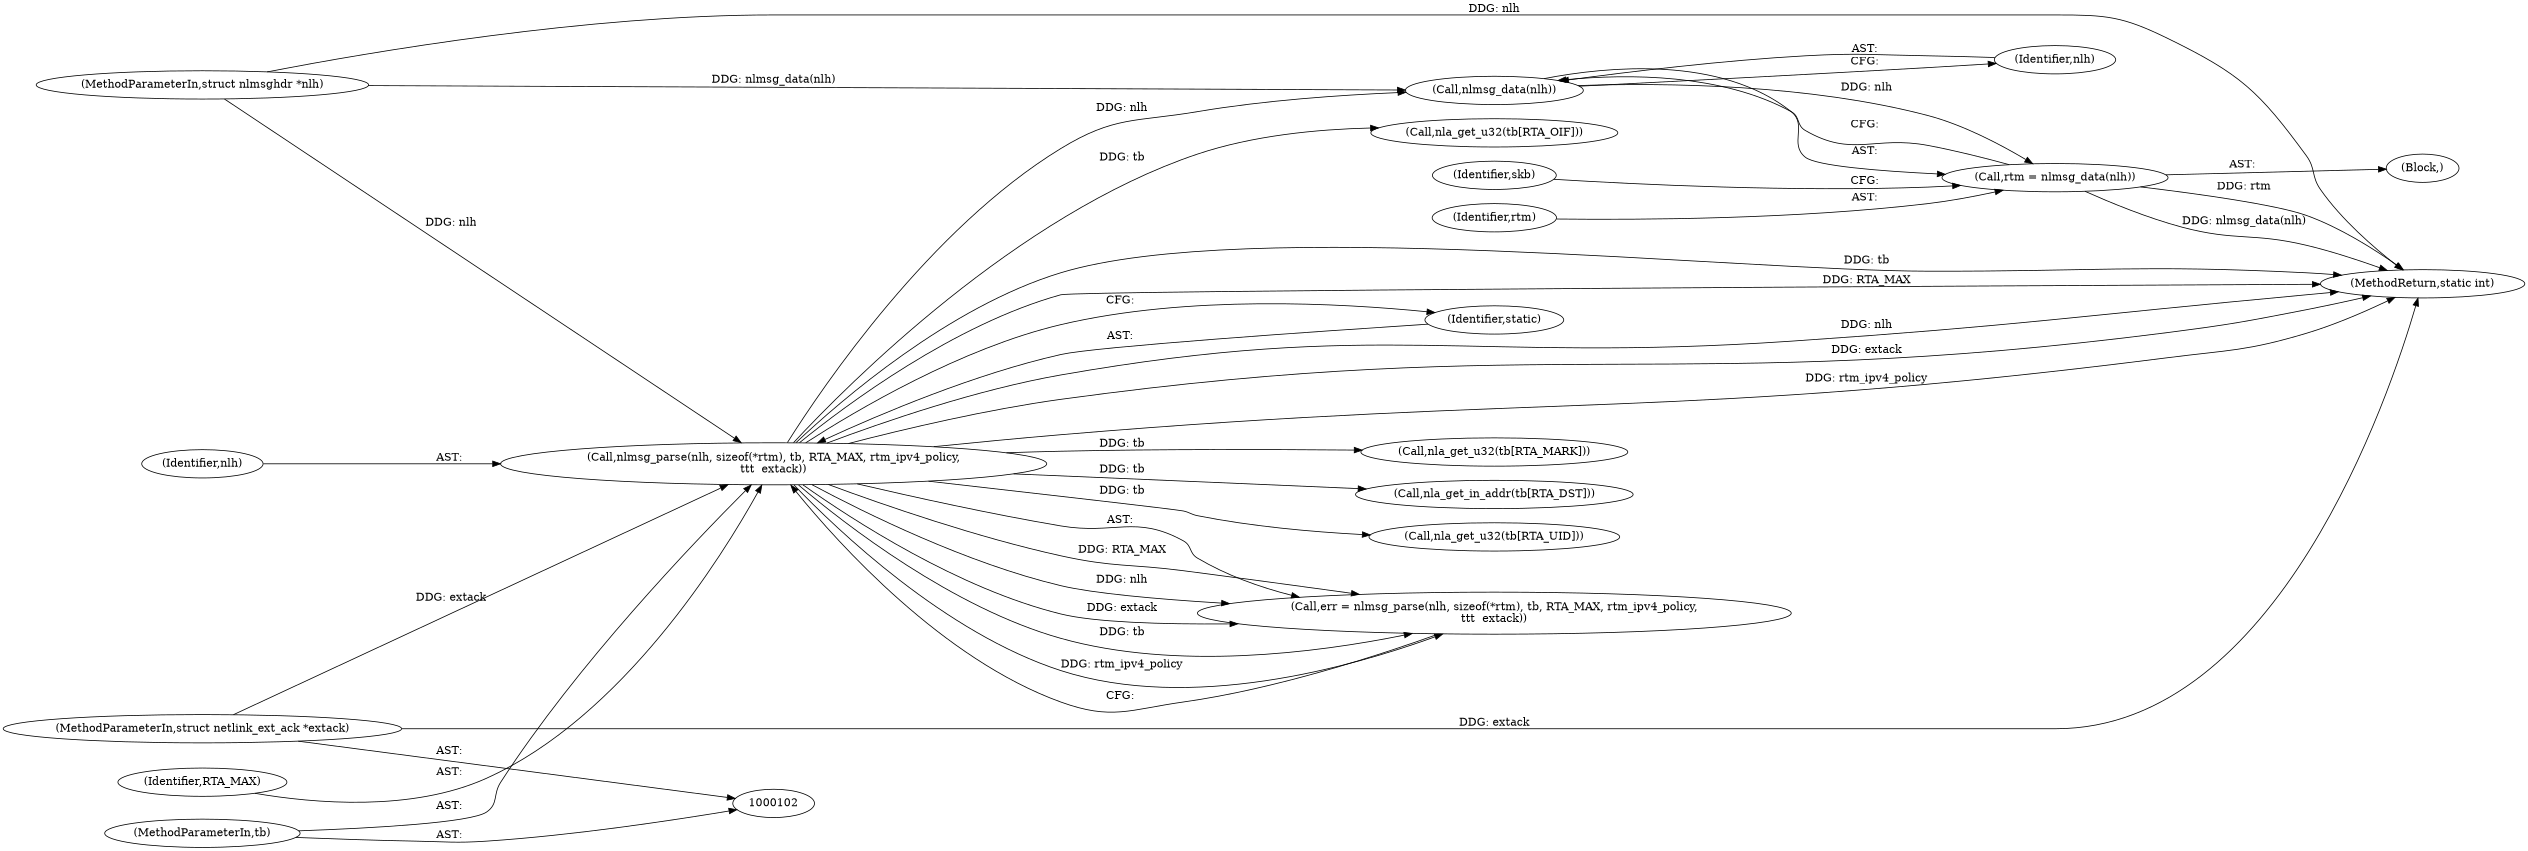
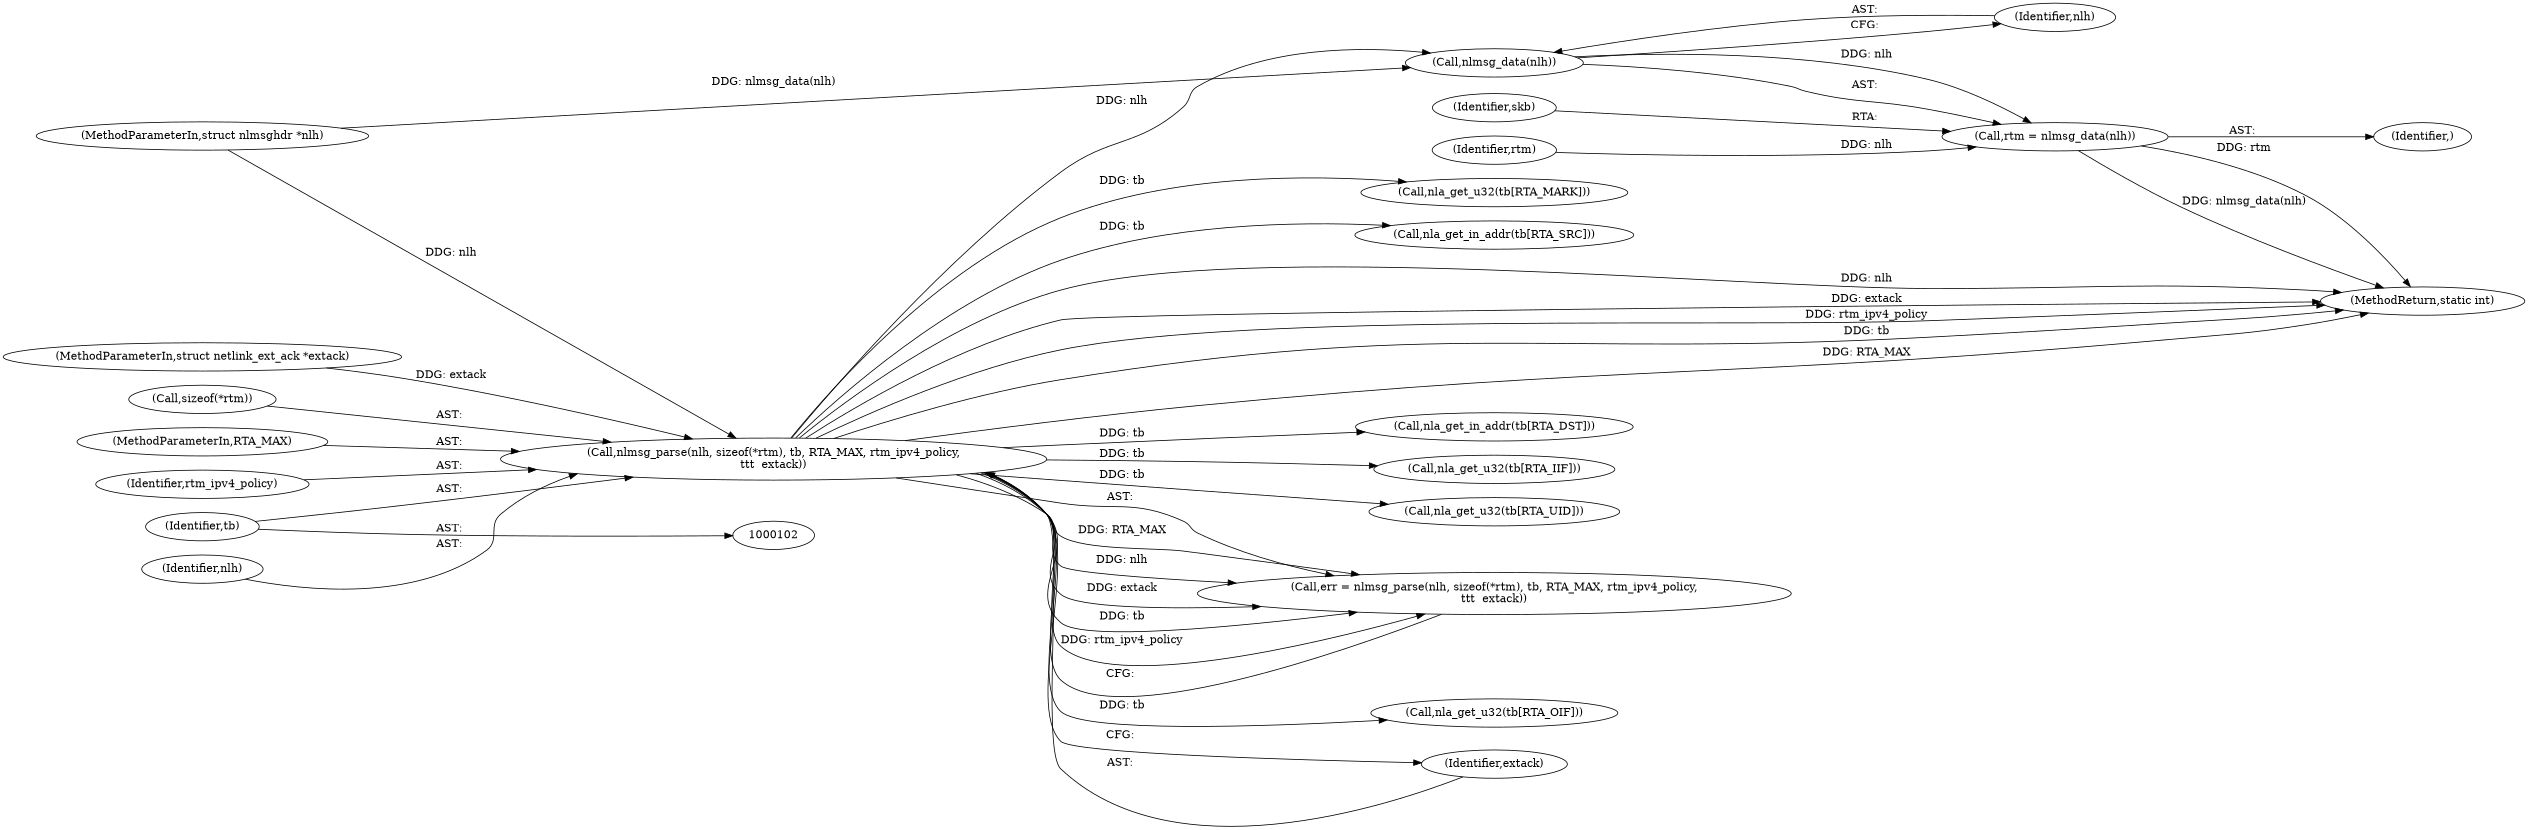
edge "(MethodParameterIn,struct nlmsghdr *nlh)" -> "(MethodReturn,static int)": removed, label "DDG: nlh"
edge "(Call,rtm = nlmsg_data(nlh))" -> "(Call,nlmsg_data(nlh))": removed, label "CFG:"
node "(Block,)": label "(Block,)" -> "(Identifier,)"
edge "(Identifier,skb)" -> "(Call,rtm = nlmsg_data(nlh))": label "CFG: " -> "RTA: "
edge "(Identifier,rtm)" -> "(Call,rtm = nlmsg_data(nlh))": label "AST: " -> "DDG: nlh"
node "(Call,nla_get_in_addr(tb[RTA_SRC]))": added
node "(Identifier,static)": label "(Identifier,static)" -> "(Identifier,extack)"
node "(Call,sizeof(*rtm))": added
node "(Call,nla_get_u32(tb[RTA_IIF]))": added
node "(Identifier,rtm_ipv4_policy)": added
edge "(MethodParameterIn,struct netlink_ext_ack *extack)" -> "(MethodReturn,static int)": removed, label "DDG: extack"
edge "(MethodParameterIn,struct netlink_ext_ack *extack)" -> "1000102": removed, label "AST:"
node "(Identifier,RTA_MAX)": label "(Identifier,RTA_MAX)" -> "(MethodParameterIn,RTA_MAX)"
node "(MethodParameterIn,tb)": label "(MethodParameterIn,tb)" -> "(Identifier,tb)"
